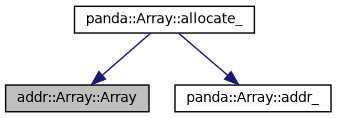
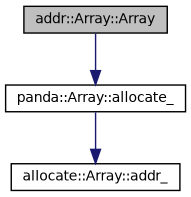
edge "panda::Array::allocate_" -> "addr::Array::Array": reversed
node "panda::Array::addr_": label "panda::Array::addr_" -> "allocate::Array::addr_"
